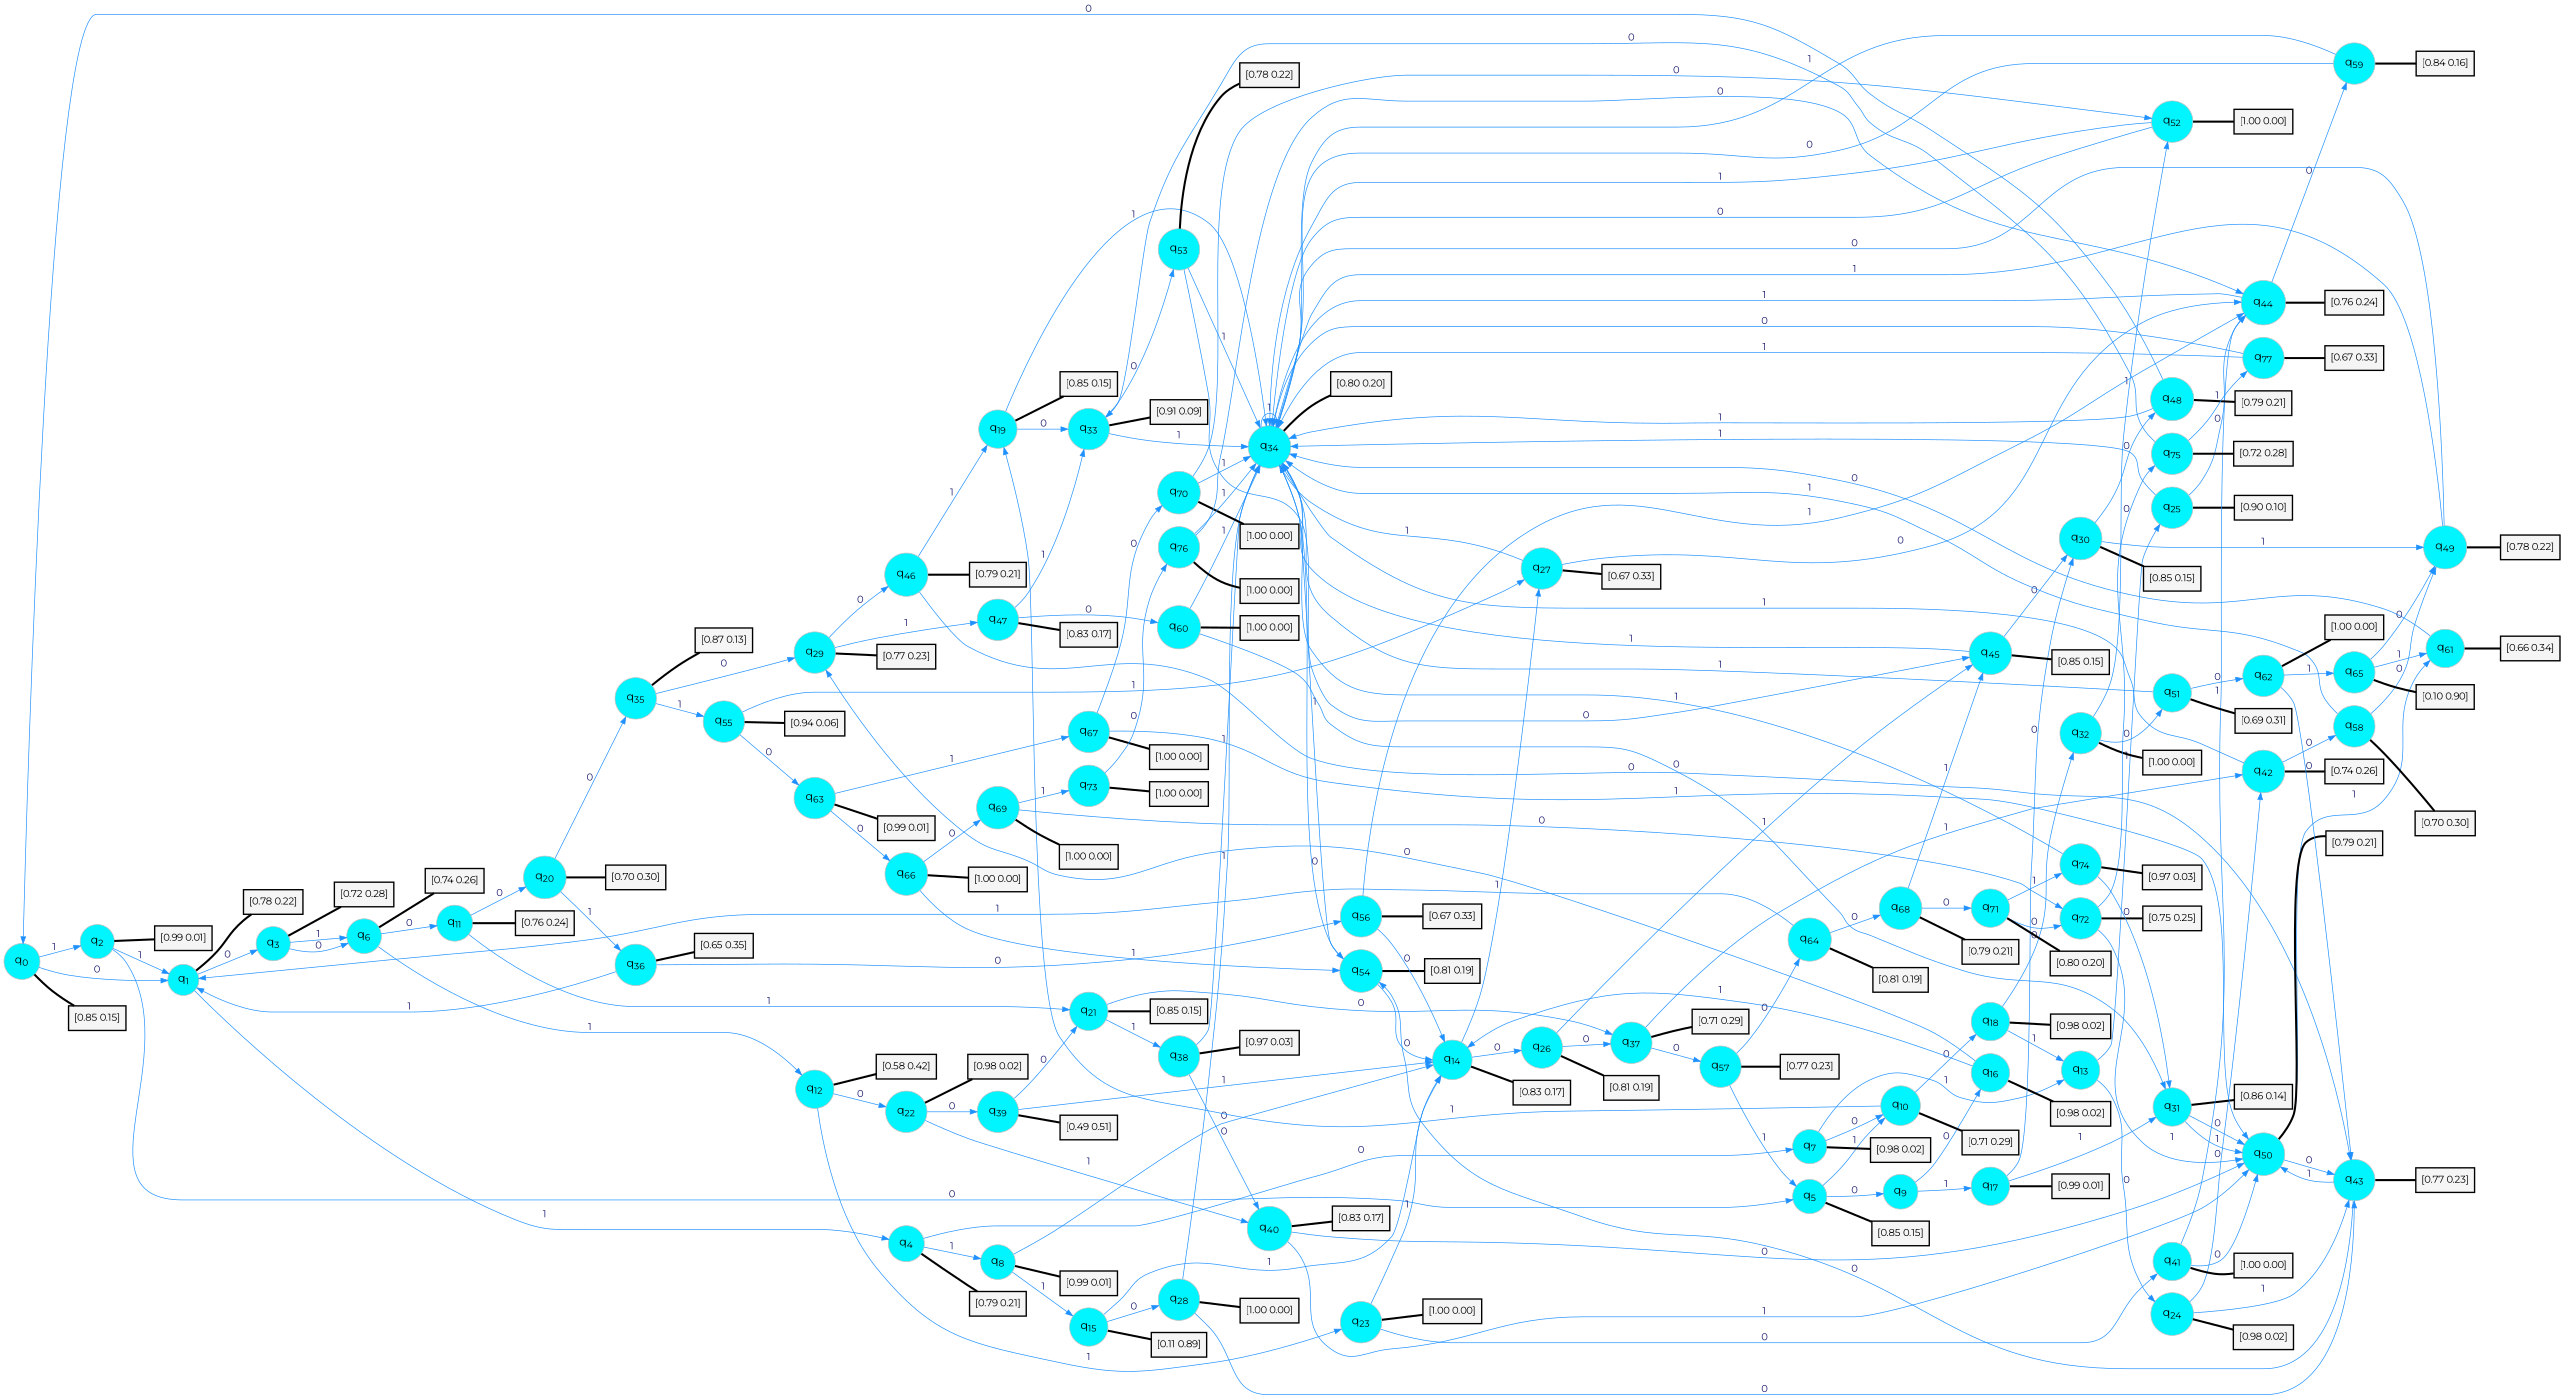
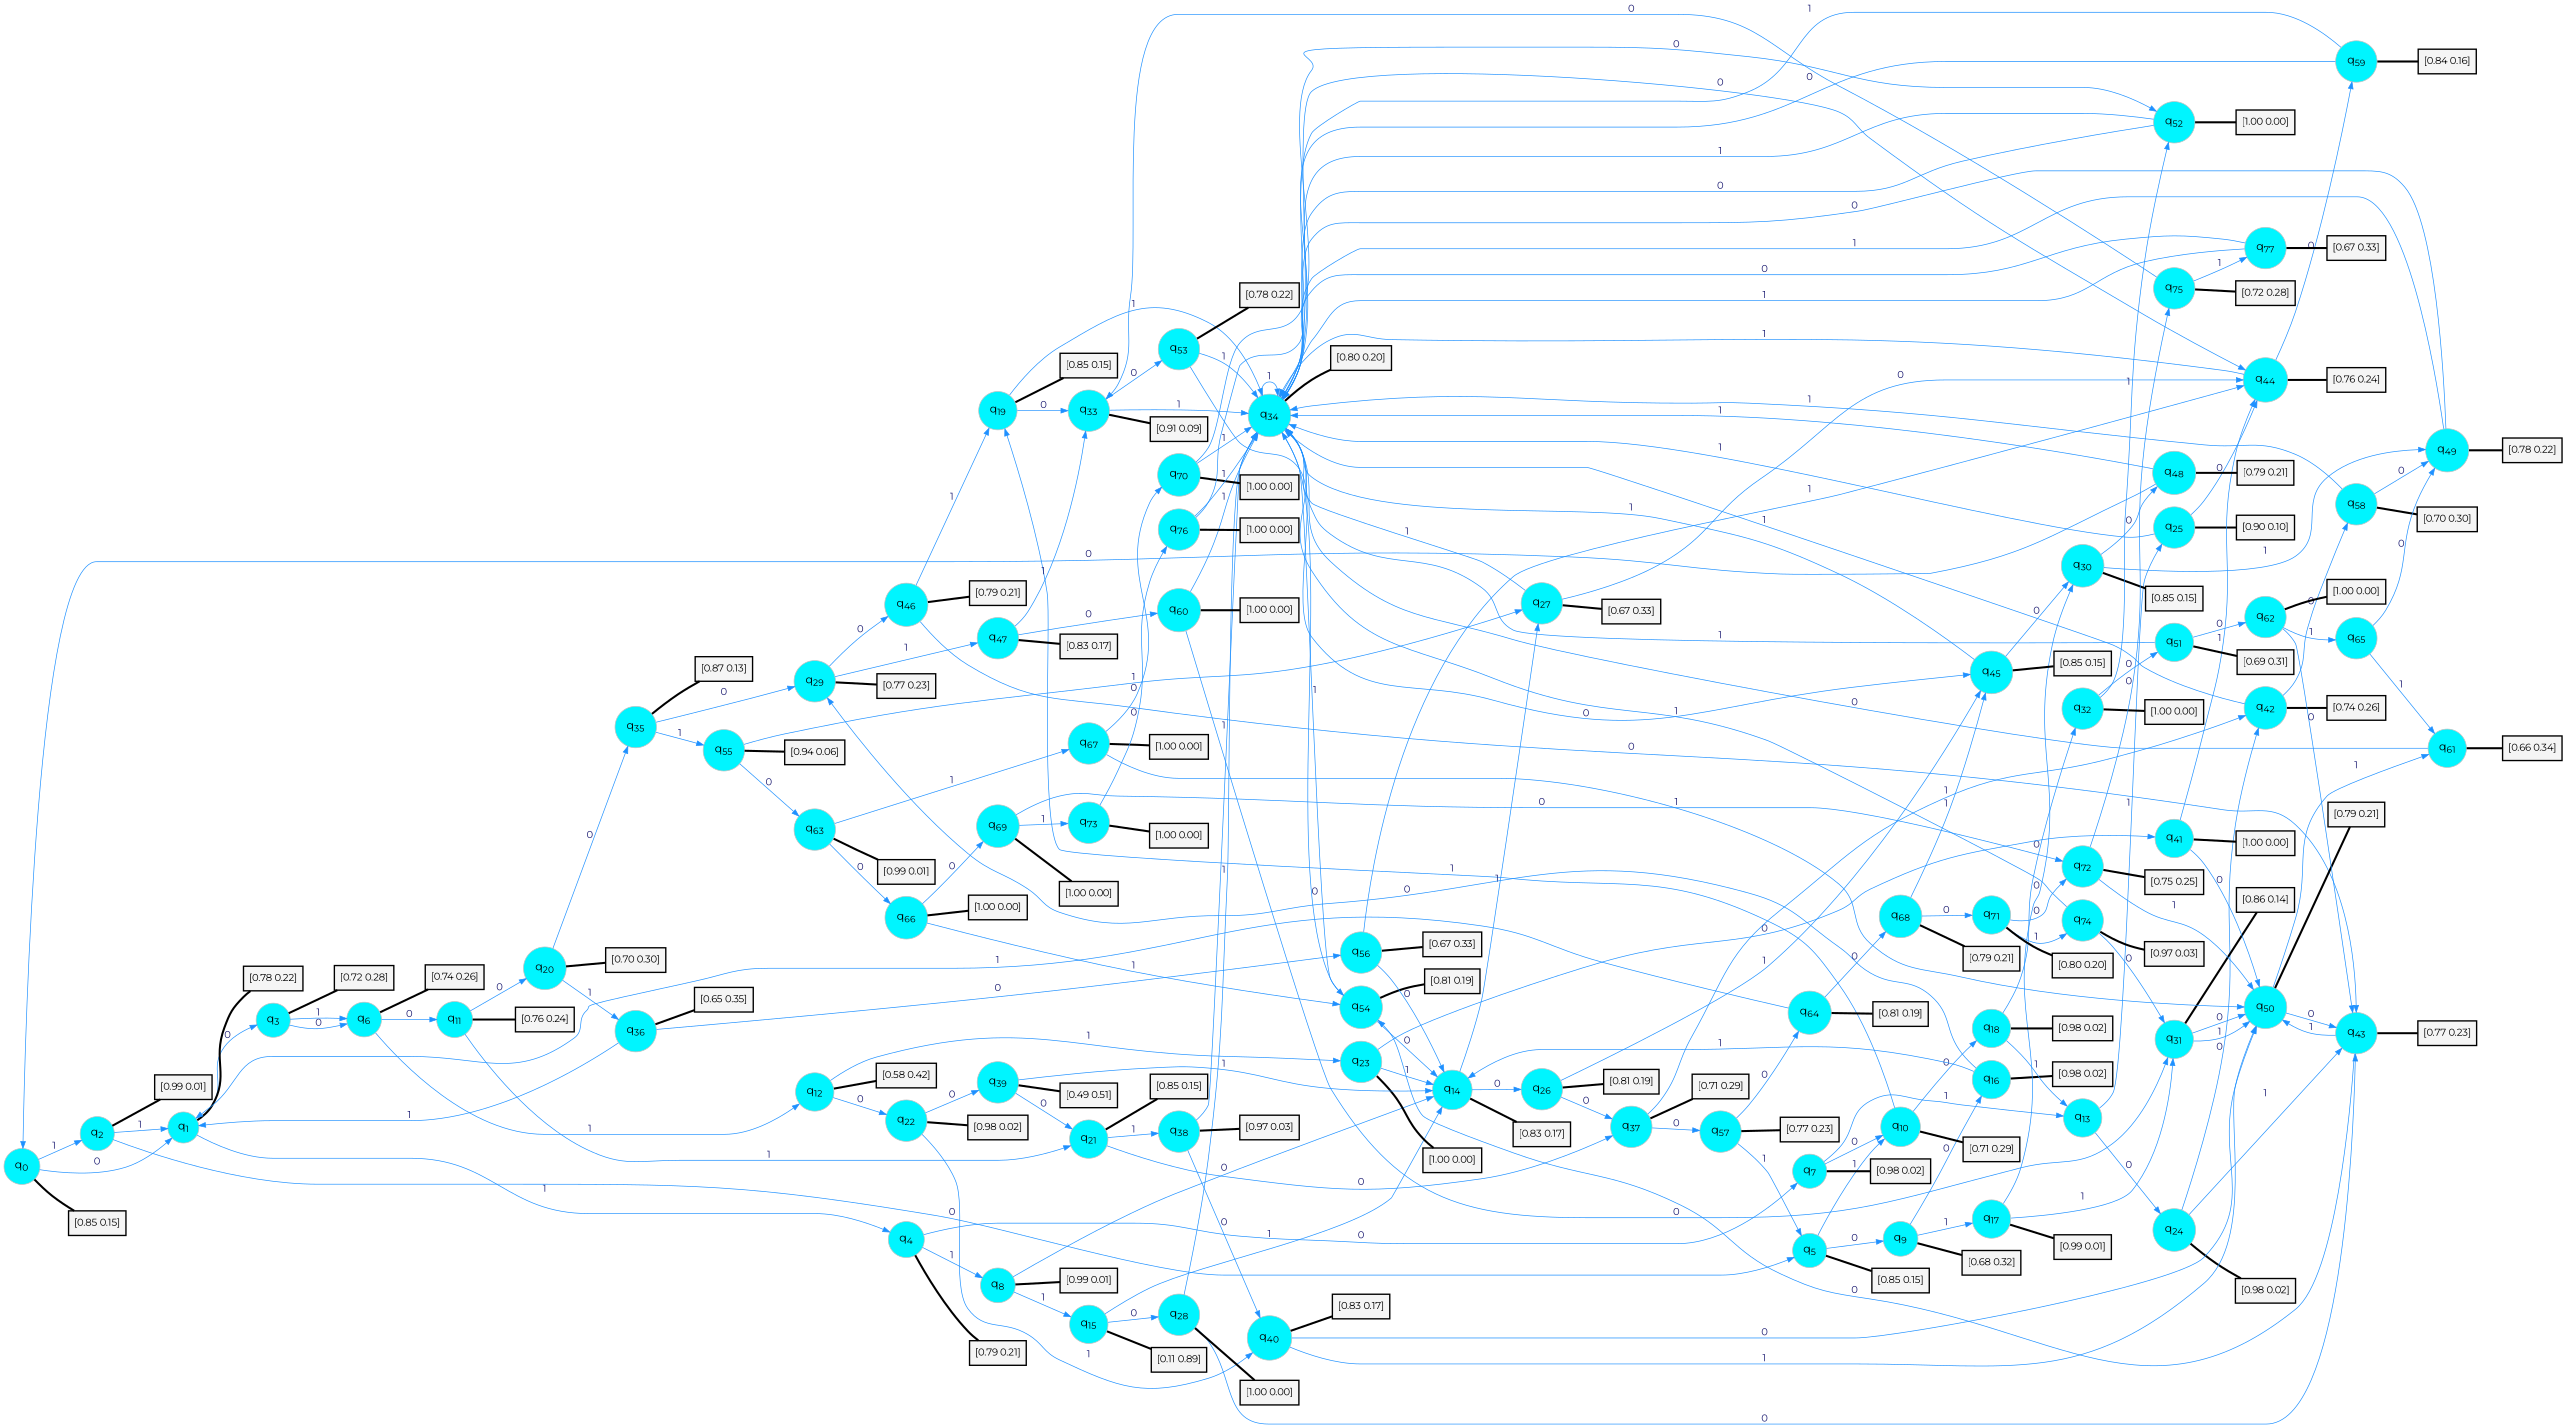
node "[0.10 0.90]": removed
node "[0.68 0.32]": added
